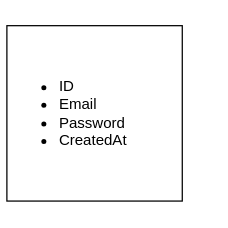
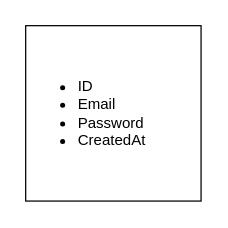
node "ID Email Password CreatedAt": moved (94, 113) -> (113, 113)
